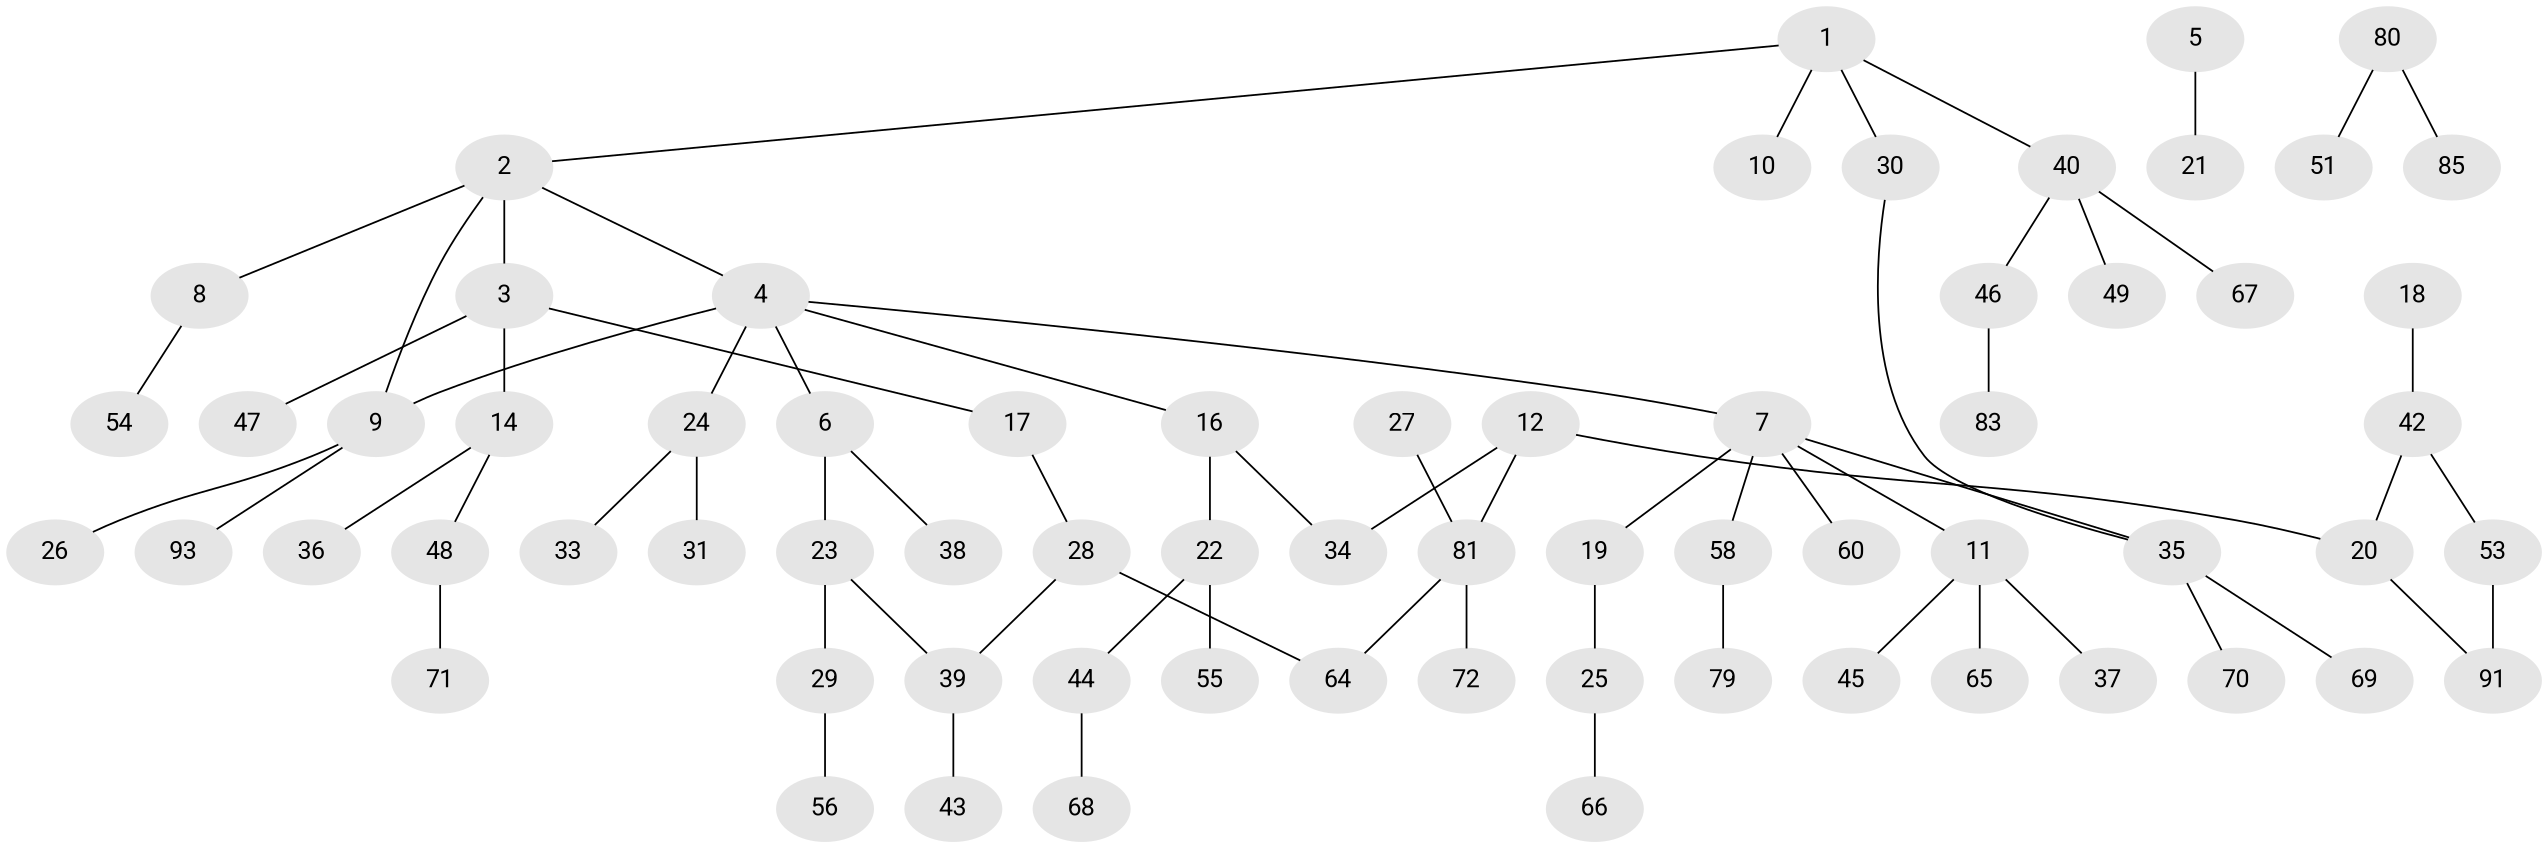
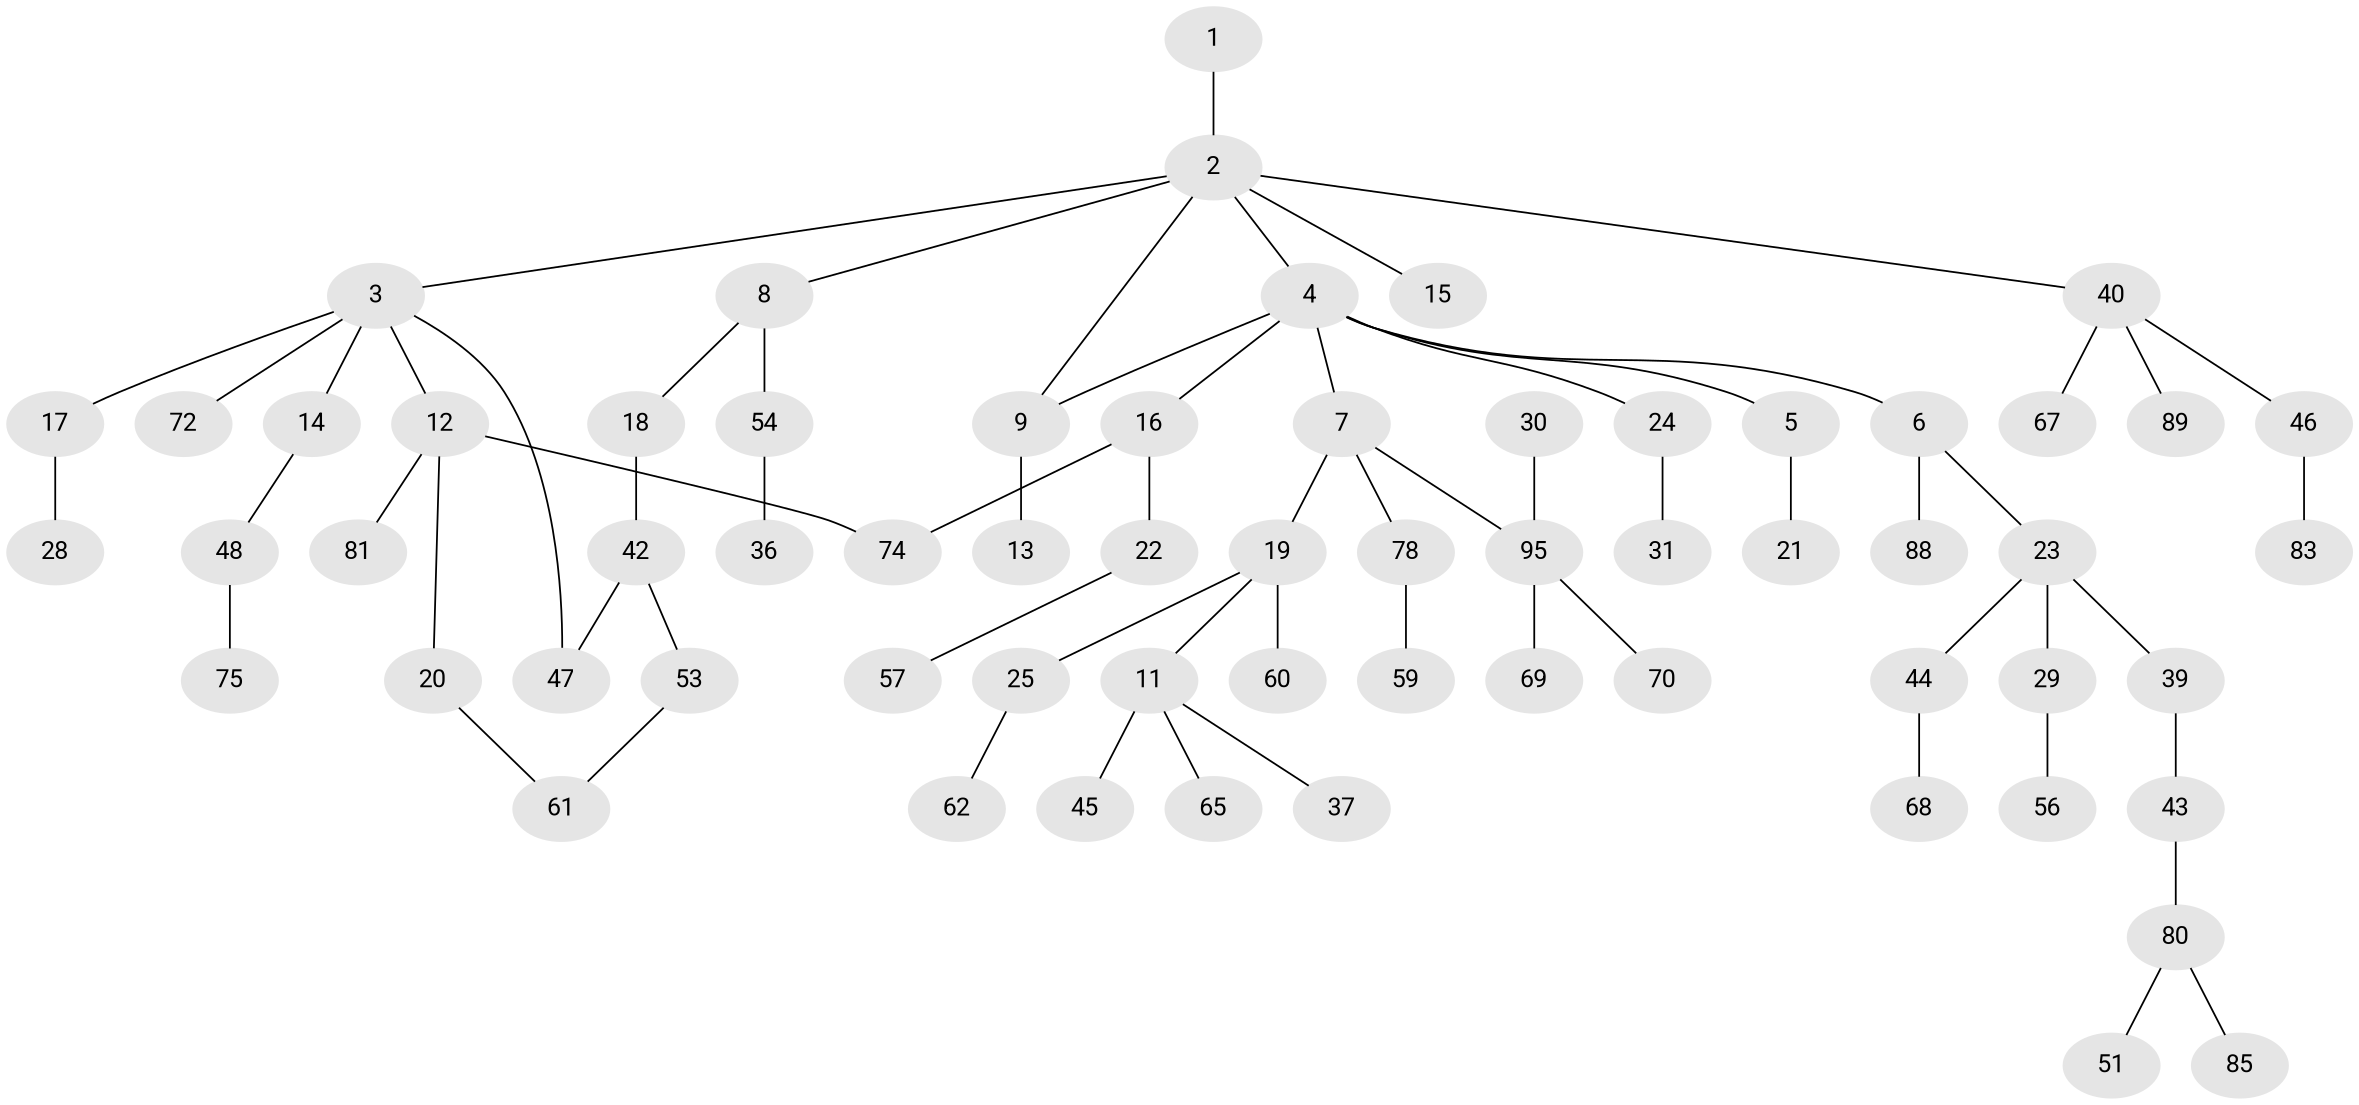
edge "1" -- "30": removed
edge "1" -- "40": now "2" -- "40"
node "10": removed
node "15": added
node "49": label "49" -> "89"
edge "3" -- "12": added
edge "8" -- "18": added
edge "4" -- "5": added
node "27": removed
edge "14" -- "36": now "54" -- "36"
edge "7" -- "60": now "19" -- "60"
edge "7" -- "11": now "19" -- "11"
edge "42" -- "20": now "42" -- "47"
node "26": removed
node "93": label "93" -> "13"
node "33": removed
node "38": label "38" -> "88"
node "34": label "34" -> "74"
node "58": label "58" -> "78"
node "35": label "35" -> "95"
edge "28" -- "39": removed
edge "22" -- "44": now "23" -- "44"
edge "81" -- "72": now "3" -- "72"
node "71": label "71" -> "75"
node "55": label "55" -> "57"
node "64": removed
node "79": label "79" -> "59"
node "91": label "91" -> "61"
node "66": label "66" -> "62"
edge "43" -- "80": added
